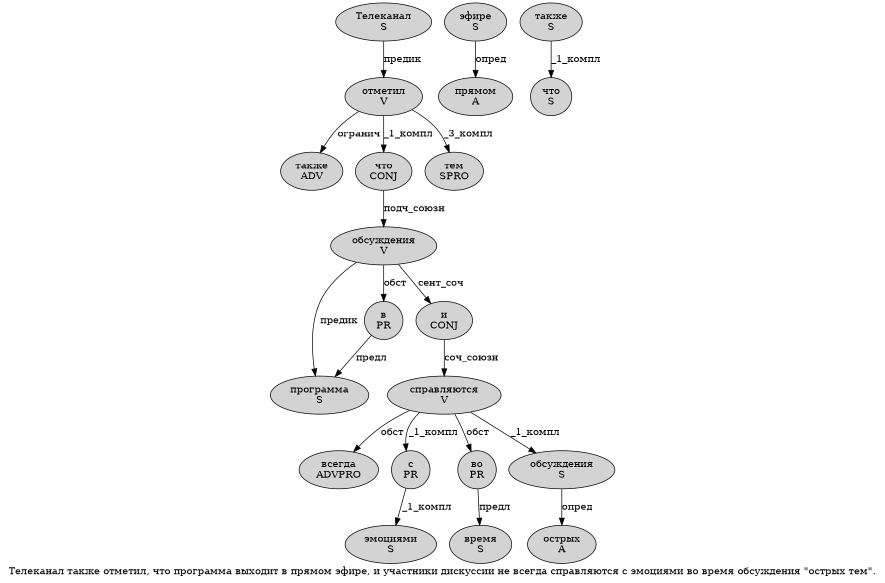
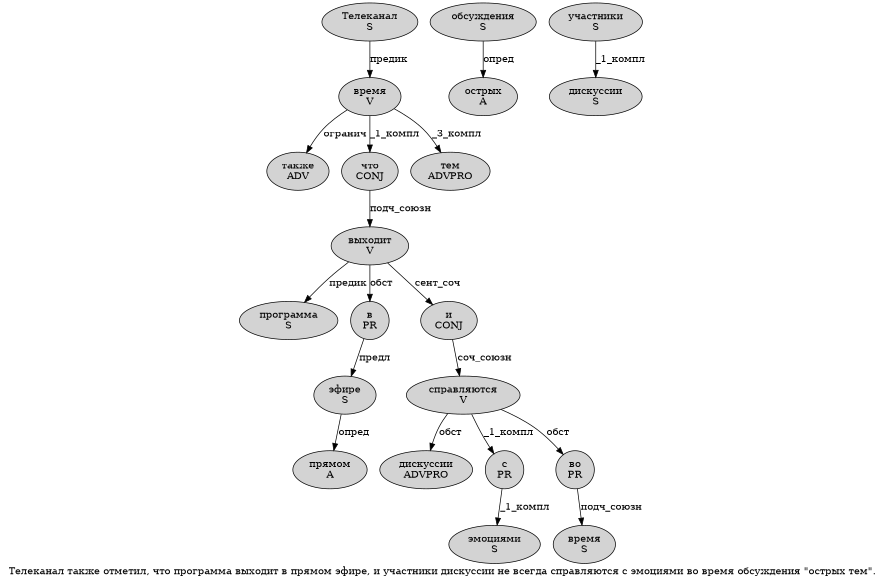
node "также S": label "также S" -> "участники S"
node "отметил V": label "отметил V" -> "время V"
node "что S": label "что S" -> "дискуссии S"
node "тем SPRO": label "тем SPRO" -> "тем ADVPRO"
node "обсуждения V": label "обсуждения V" -> "выходит V"
edge "в PR" -> "программа S": now "в PR" -> "эфире S"
edge "справляются V" -> "обсуждения S": removed, label "_1_компл"
node "всегда ADVPRO": label "всегда ADVPRO" -> "дискуссии ADVPRO"
edge "во PR" -> "время S": label "предл" -> "подч_союзн"
